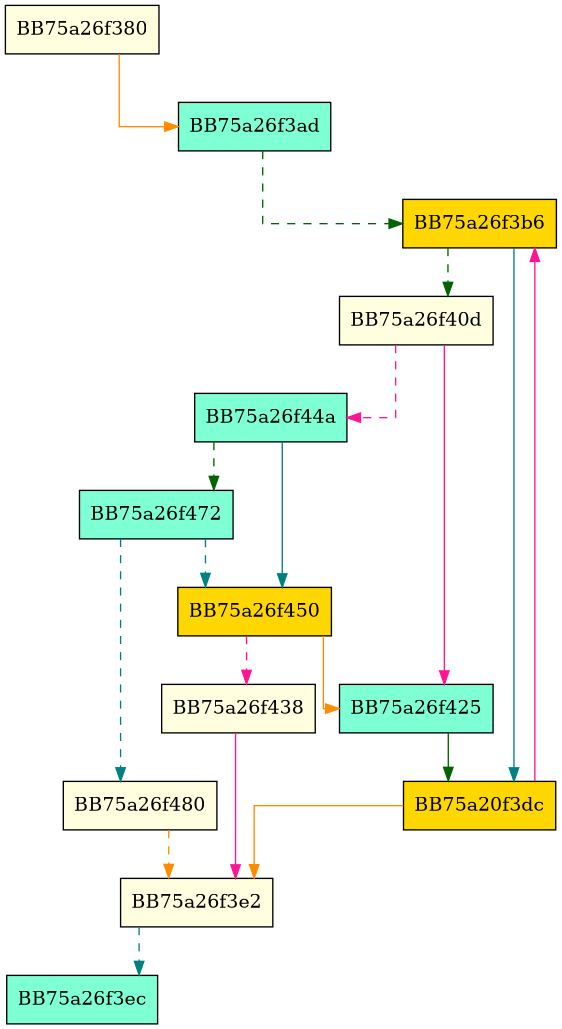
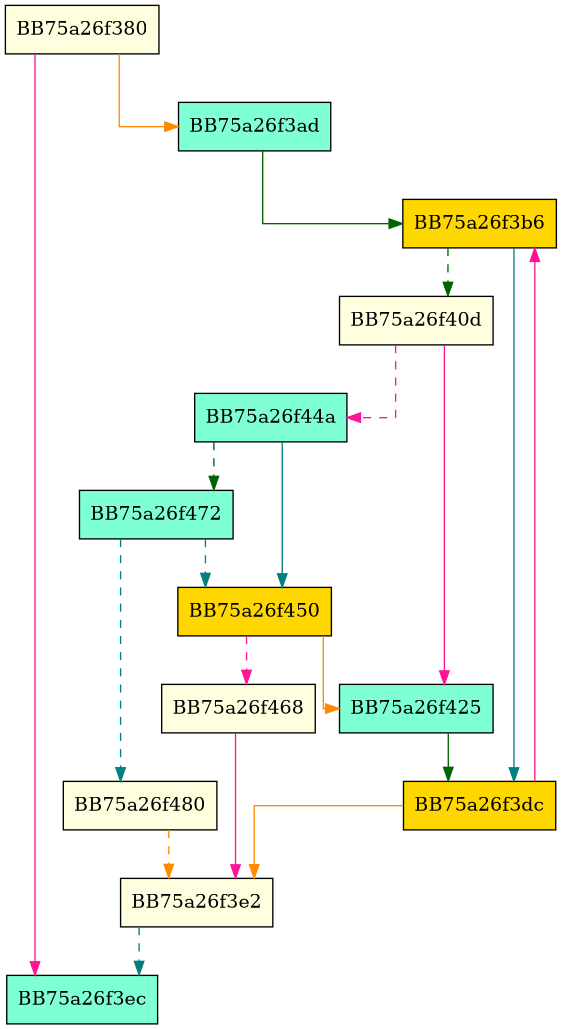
edge "BB75a26f3ad" -> "BB75a26f3b6": style dashed -> solid
edge "BB75a26f380" -> "BB75a26f3ec": added
node "BB75a26f438": label "BB75a26f438" -> "BB75a26f468"
node "BB75a20f3dc": label "BB75a20f3dc" -> "BB75a26f3dc"
